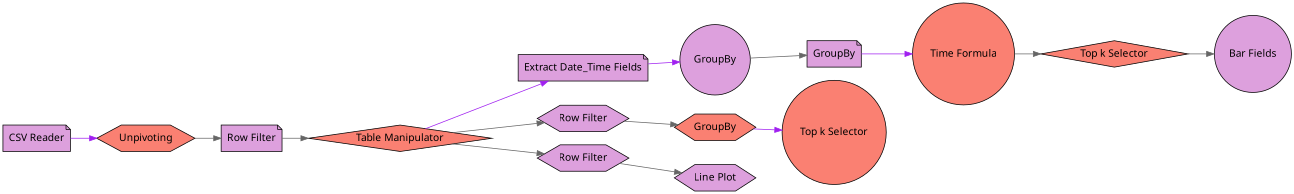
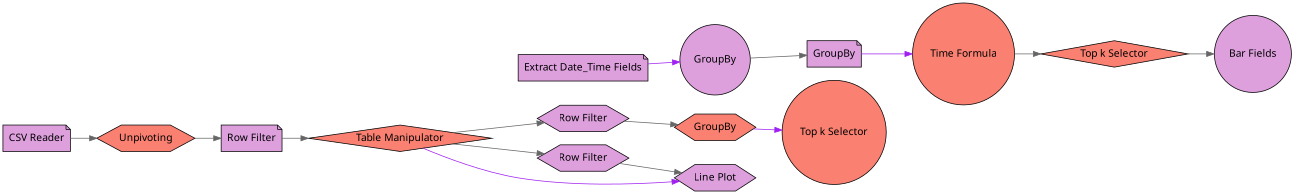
edge "Table Manipulator" -> "Extract Date_Time Fields": now "Table Manipulator" -> "Line Plot"
edge "CSV Reader" -> "Unpivoting": color purple -> gray40
